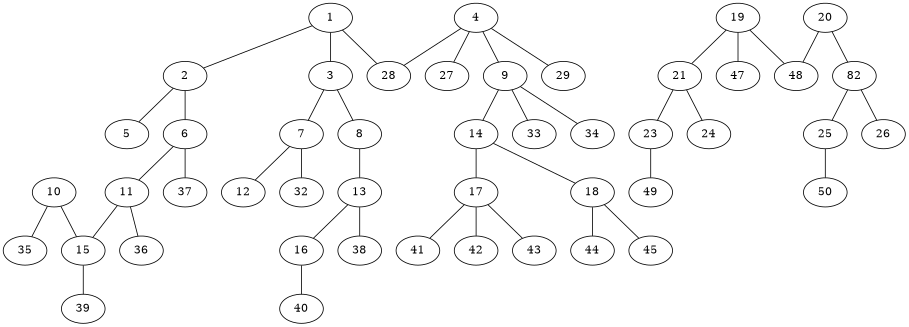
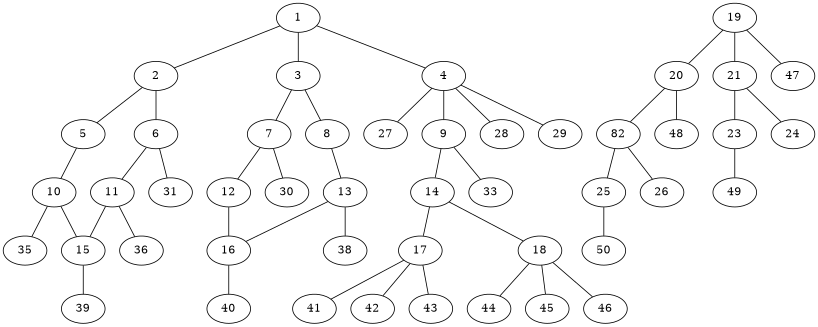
edge "1" -- "28": now "1" -- "4"
edge "19" -- "48": now "19" -- "20"
node "34": removed
edge "5" -- "10": added
node "37": label "37" -> "31"
node "32": label "32" -> "30"
edge "12" -- "16": added
node "46": added
